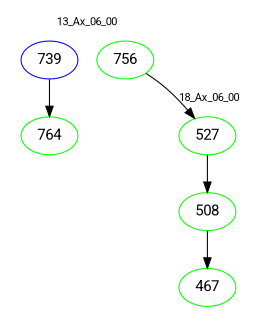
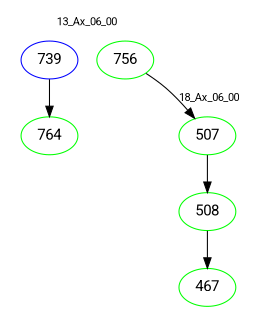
node "527": label "527" -> "507"
